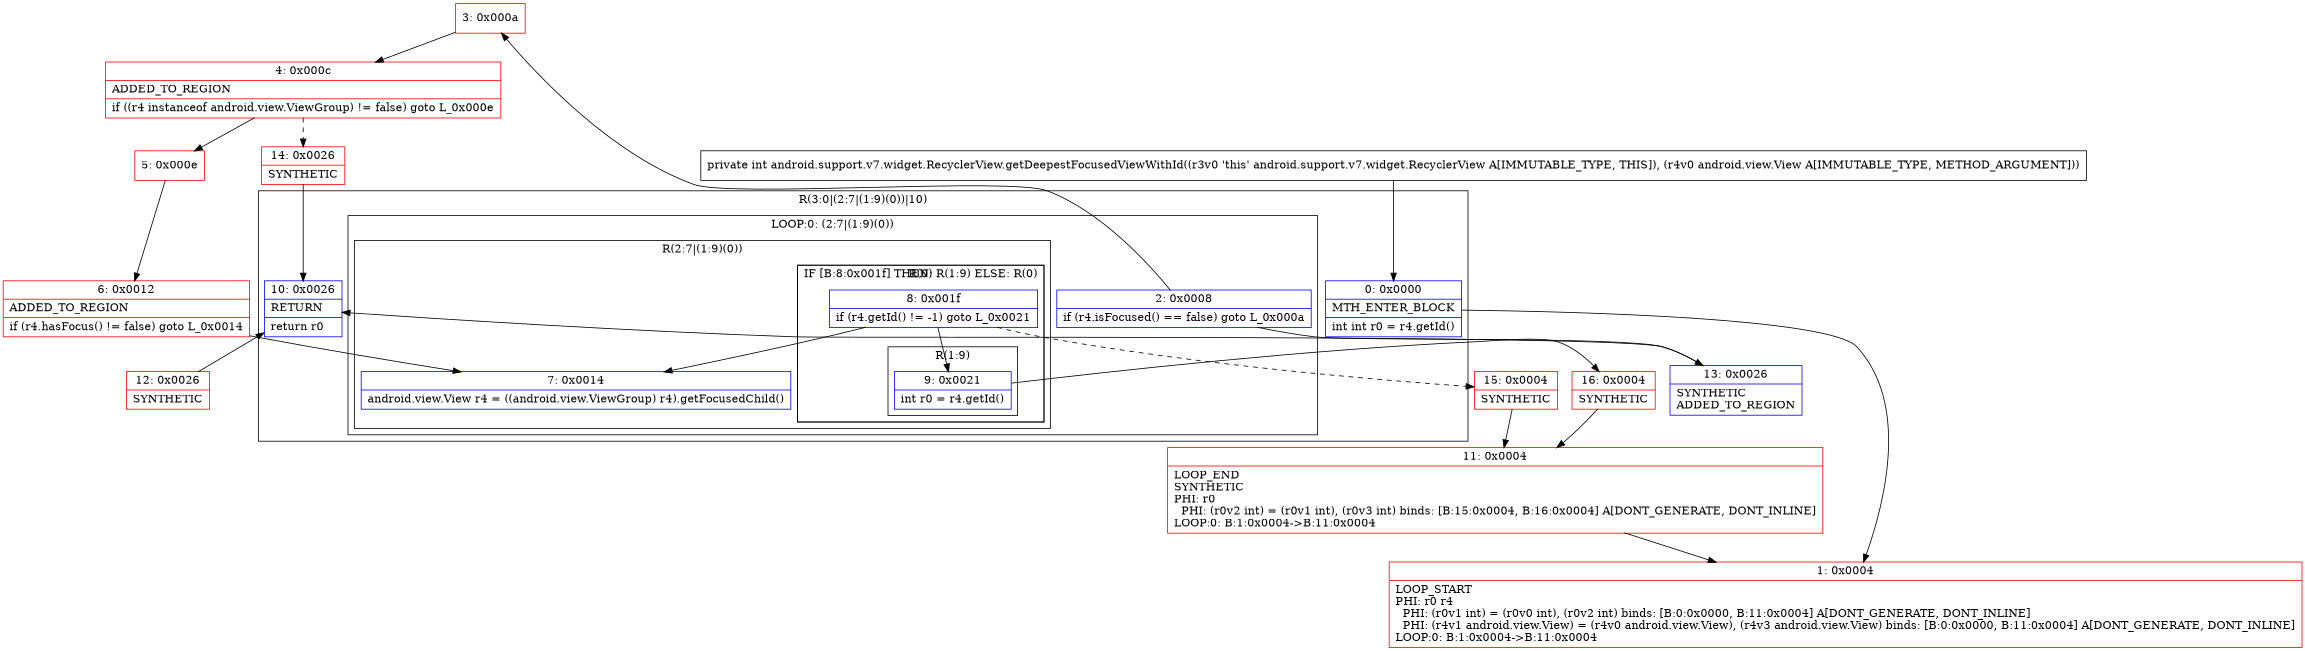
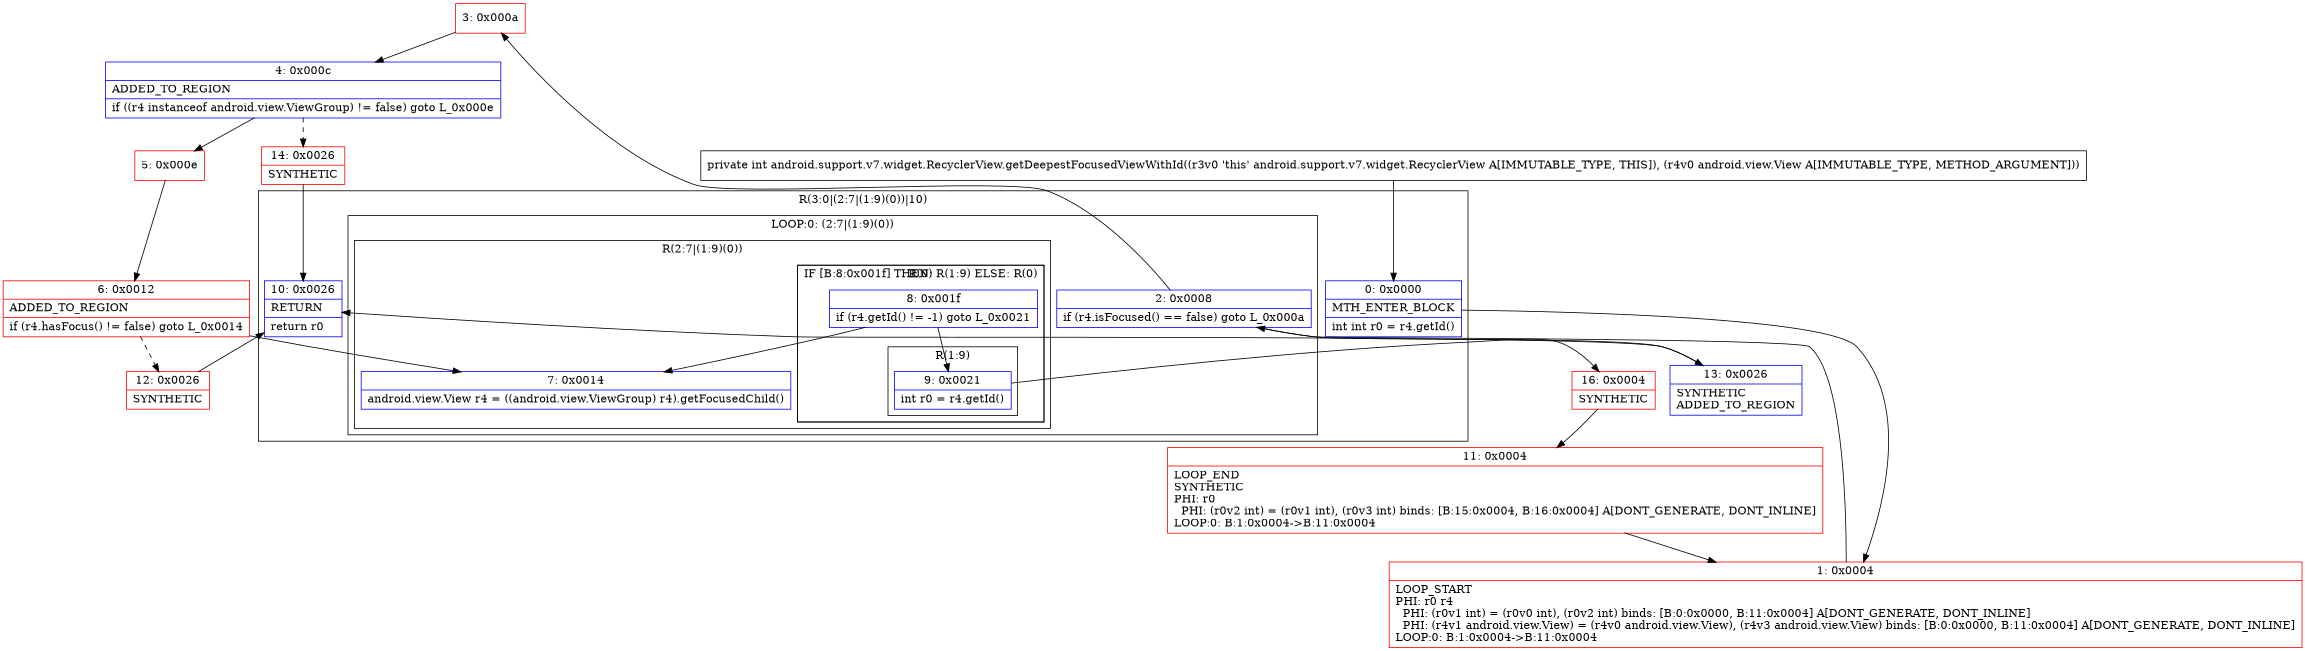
node "4: 0x000c": color red -> blue
edge "1: 0x0004" -> "2: 0x0008": added
edge "6: 0x0012" -> "12: 0x0026": added
node "15: 0x0004": removed
